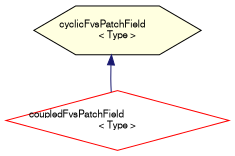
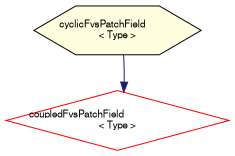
edge "coupledFvsPatchField < Type >" -> "cyclicFvsPatchField < Type >": reversed
